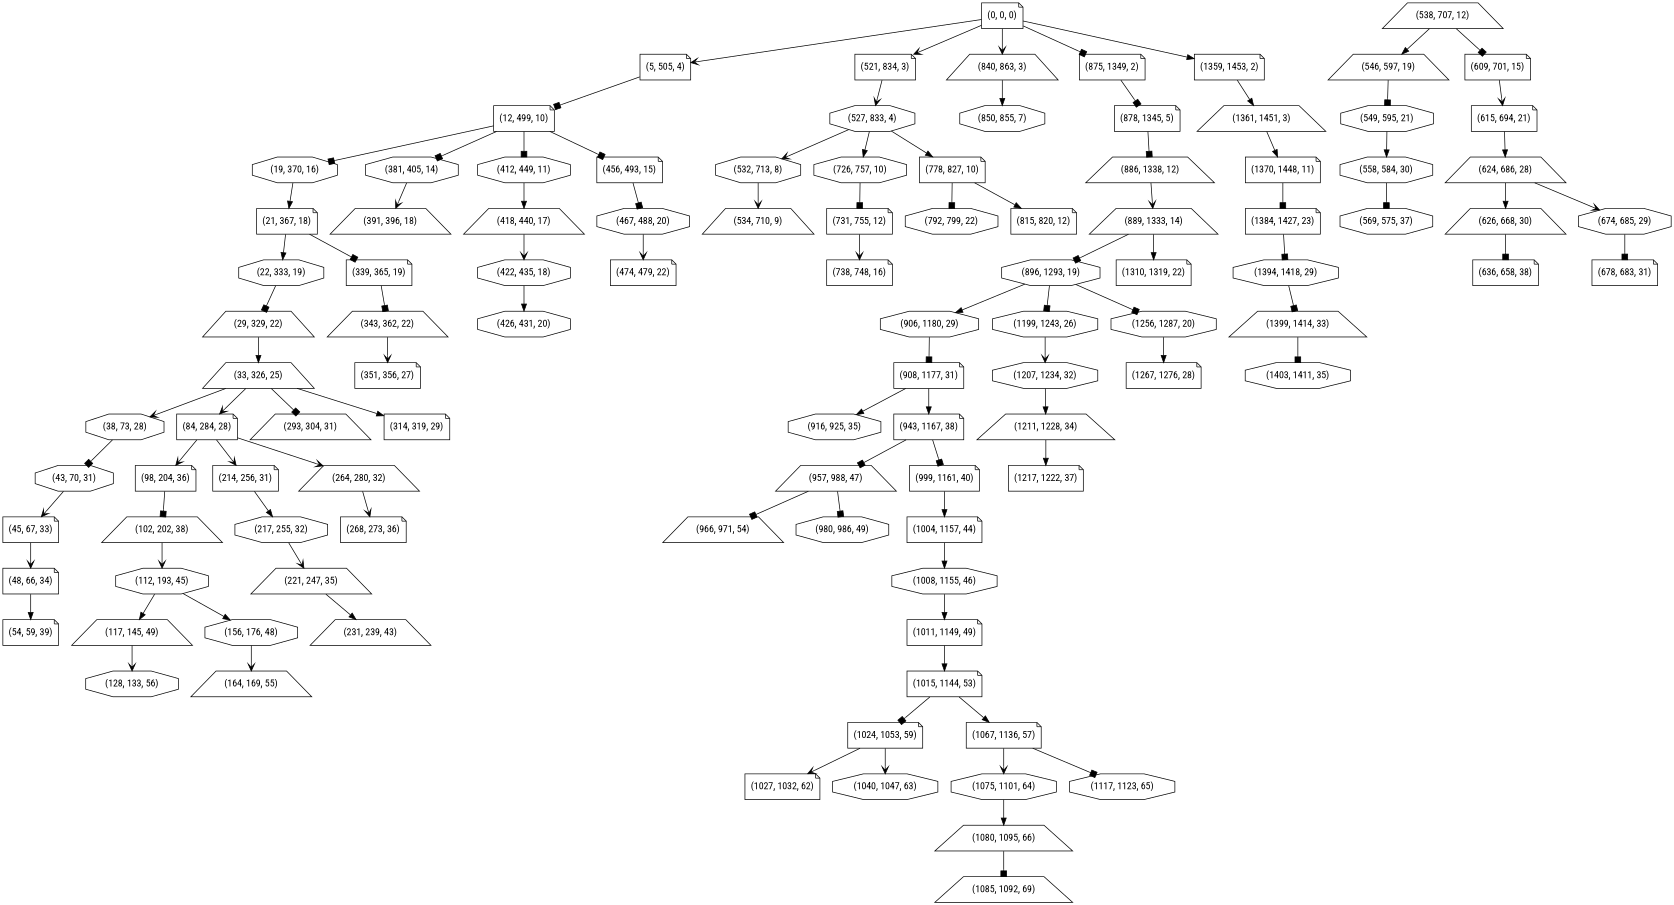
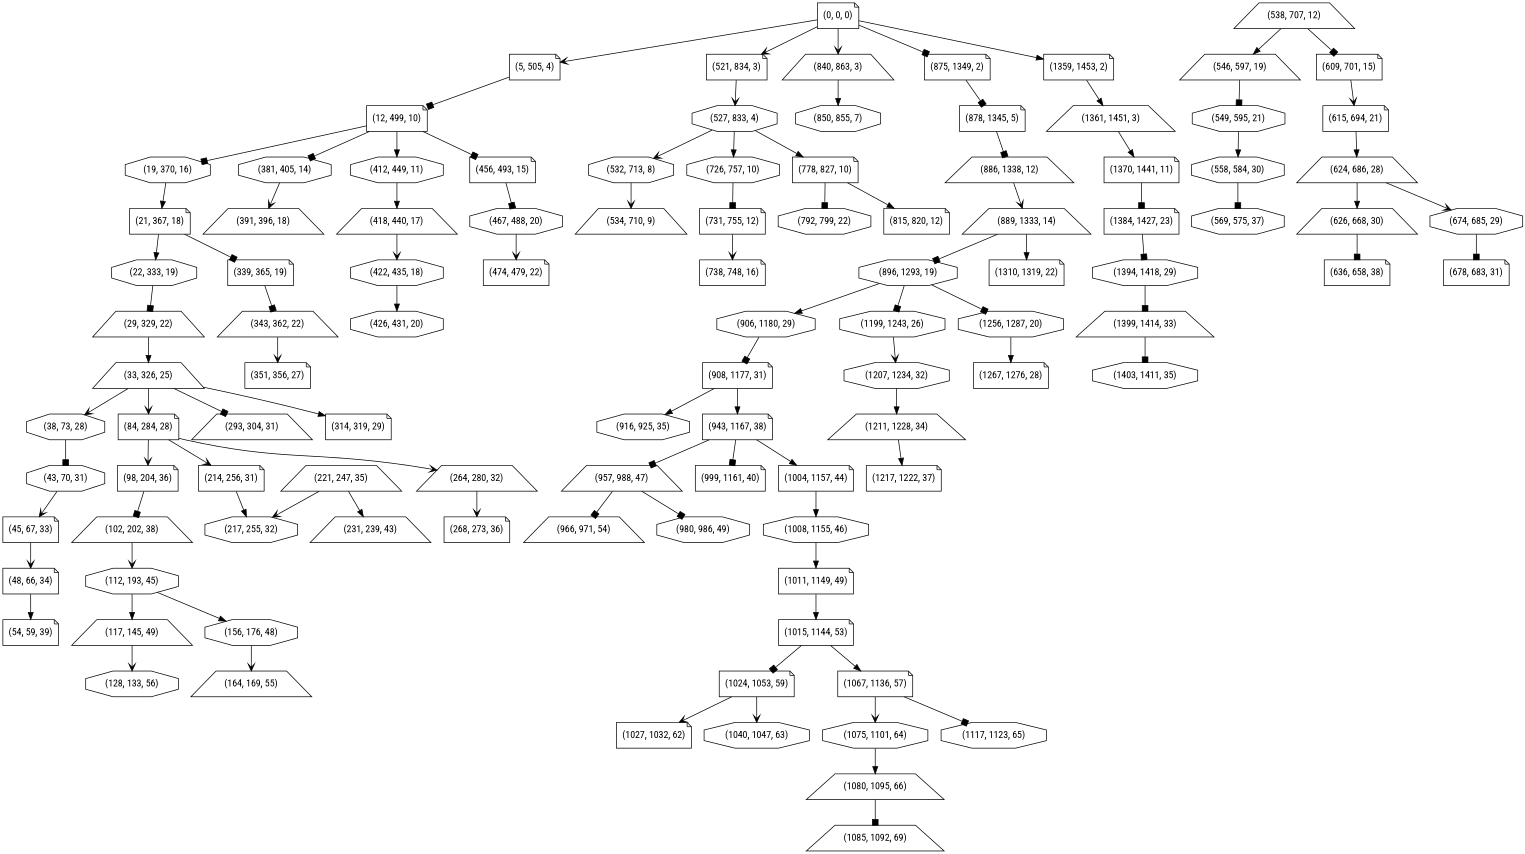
edge "(12, 499, 10)" -> "(412, 449, 11)": arrowhead box -> normal
node "(1370, 1448, 11)": label "(1370, 1448, 11)" -> "(1370, 1441, 11)"
edge "(999, 1161, 40)" -> "(1004, 1157, 44)": now "(943, 1167, 38)" -> "(1004, 1157, 44)"
edge "(217, 255, 32)" -> "(221, 247, 35)": reversed
